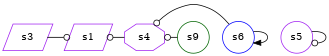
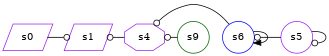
node "s3": label "s3" -> "s0"
edge "s5" -> "s6": added
